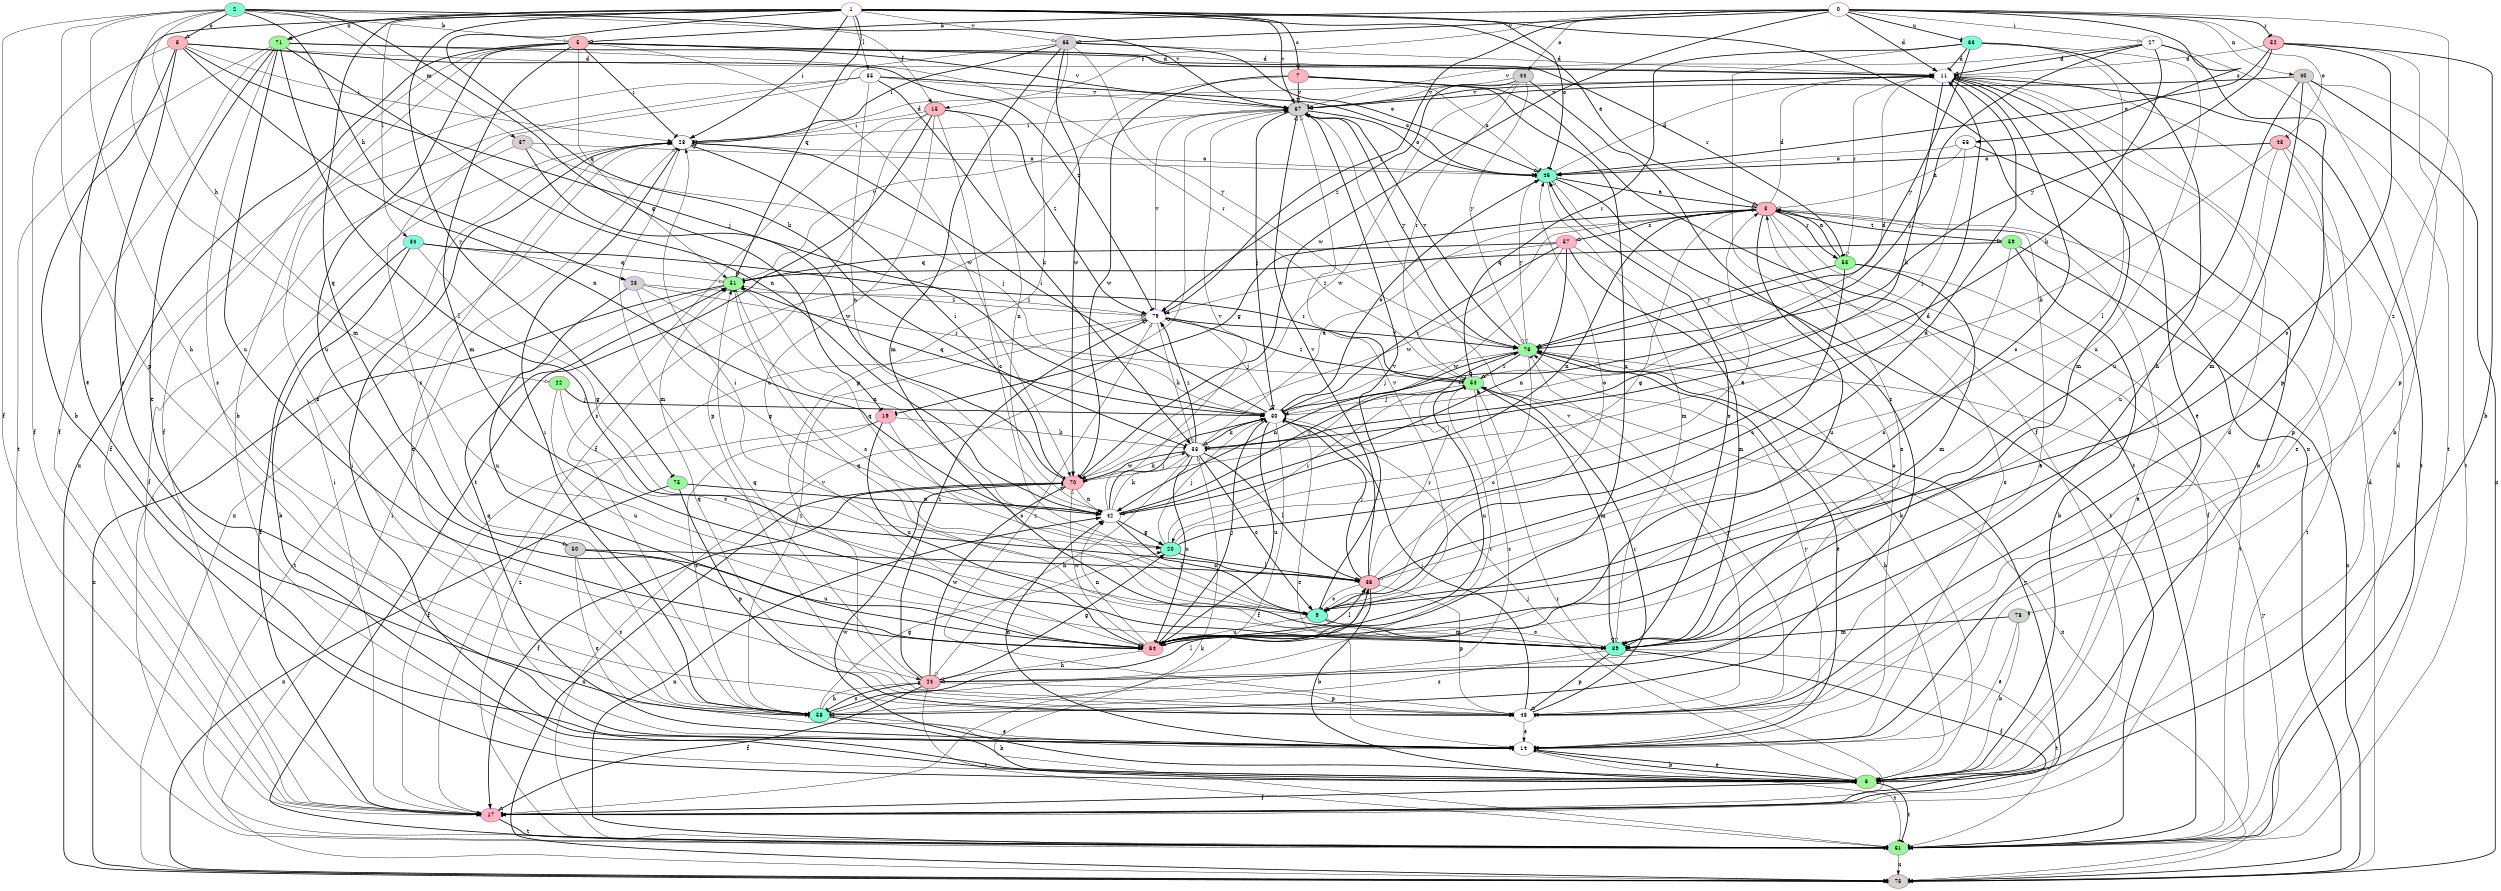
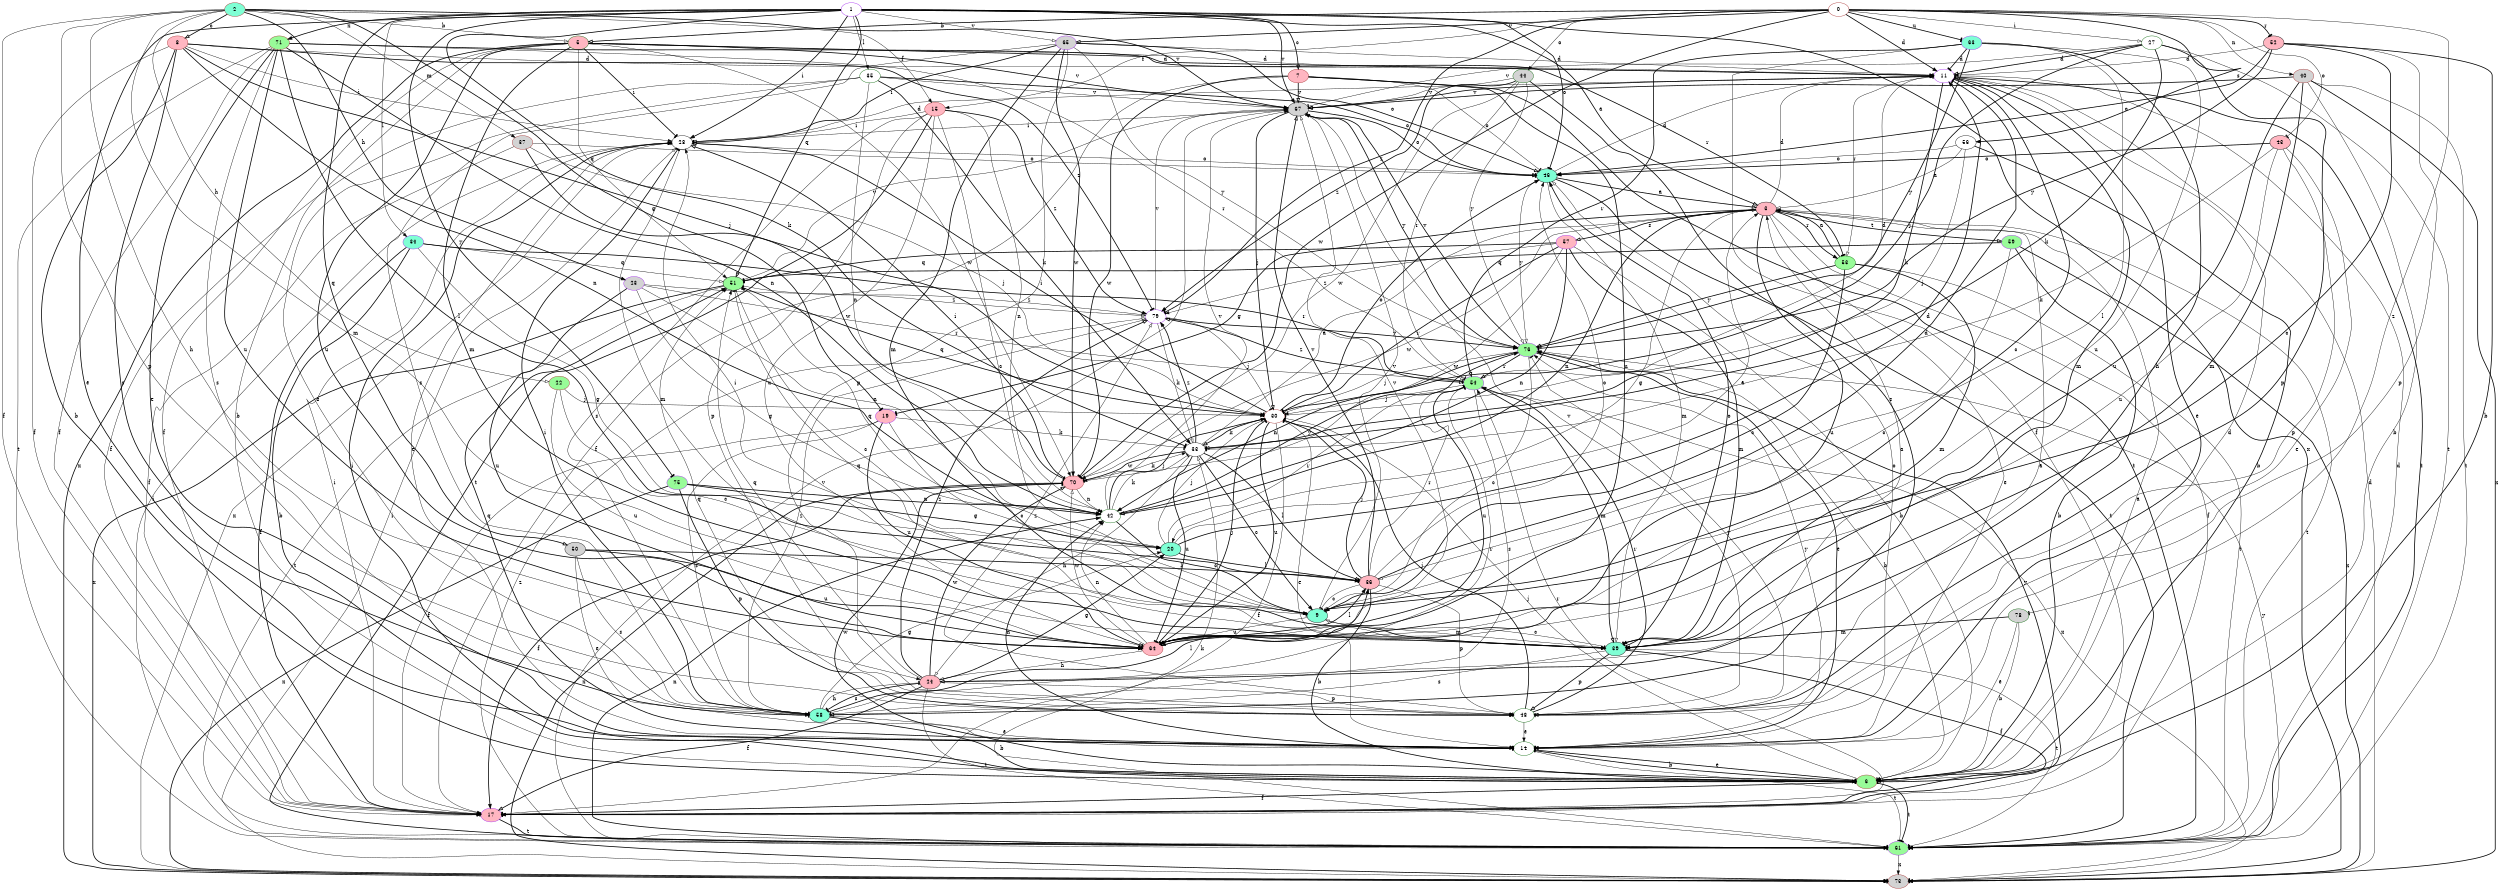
node "15": color black -> brown
edge "9" -> "67": style bold -> solid
edge "22" -> "30": style bold -> solid
edge "42" -> "20": now "75" -> "20"
